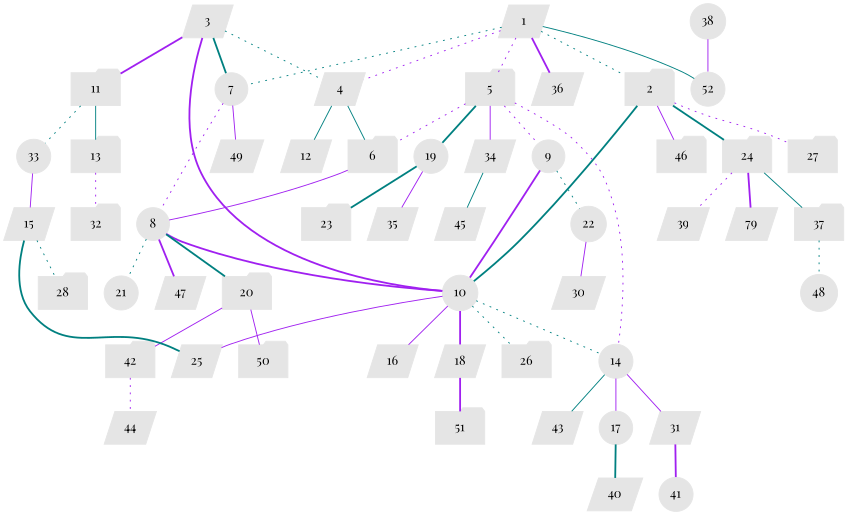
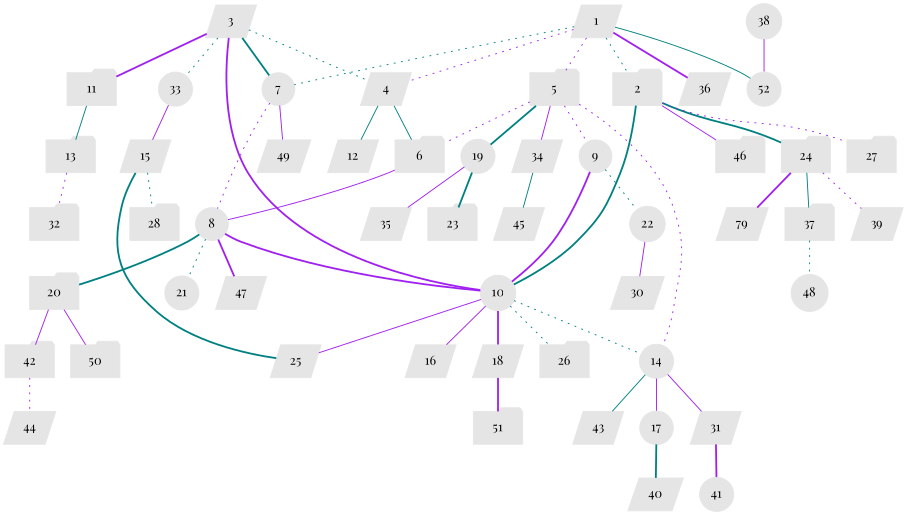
edge "11" -- "33": now "3" -- "33"
